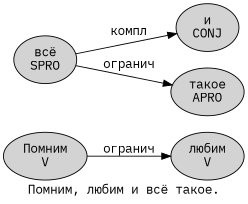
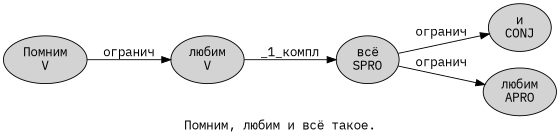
edge "всё SPRO" -> "и CONJ": label "компл" -> "огранич"
edge "любим V" -> "всё SPRO": added, label "_1_компл"
node "такое APRO": label "такое APRO" -> "любим APRO"
